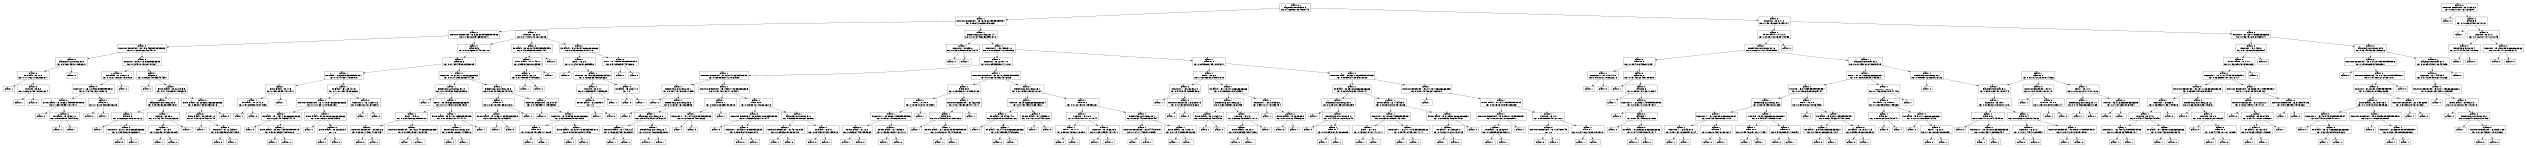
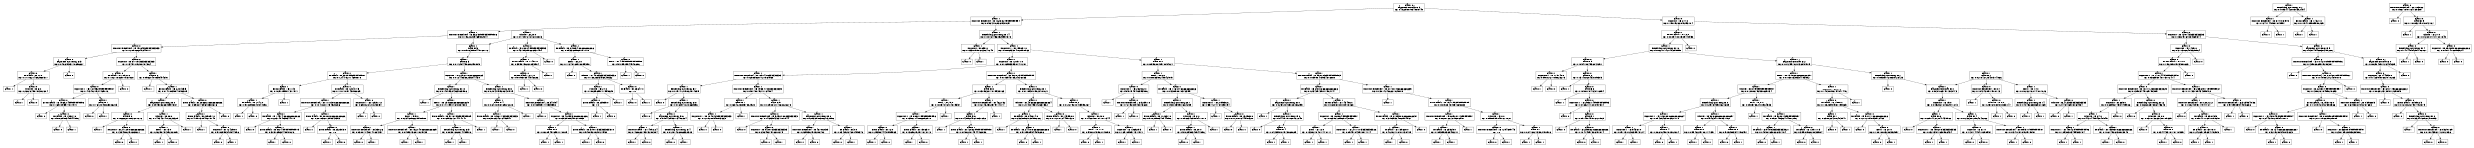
node "Class: 0 Receiving From = 4 IG: 0.14144054254182067": label "Class: 0 Receiving From = 4 IG: 0.14144054254182067" -> "Class: 0 Receiving Currency = 4 IG: 0.14144054254182067"
edge "Class: 1 Date = 0 IG: 0.012279200405598267" -> "Class: 1 Receiving Currency = 7 IG: 0.009314428050392454": removed
